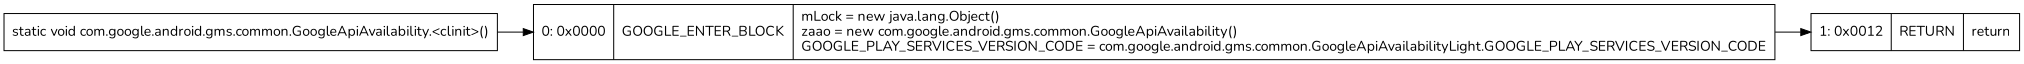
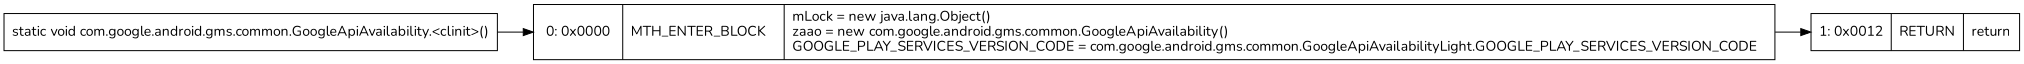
node "0: 0x0000": text "GOOGLE_ENTER_BLOCK" -> "MTH_ENTER_BLOCK"
